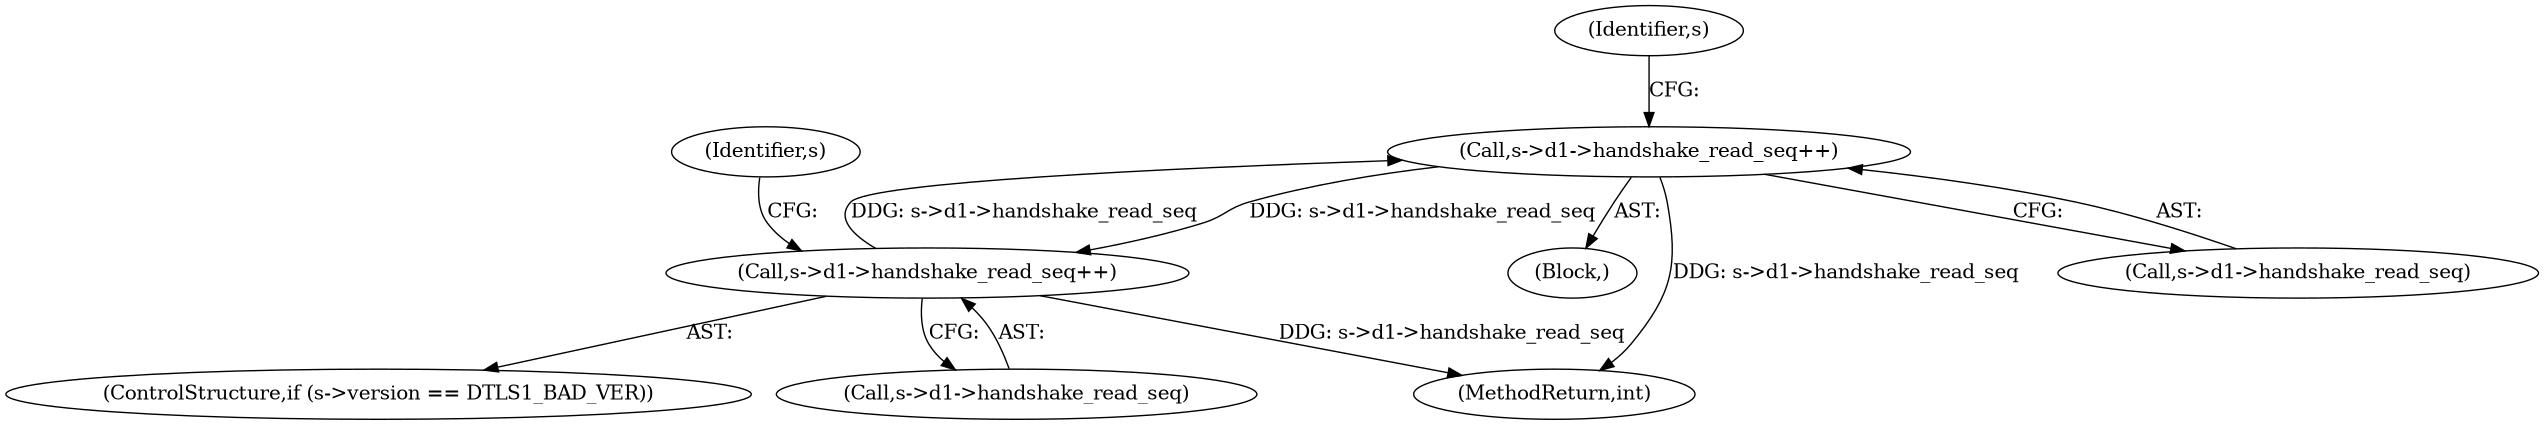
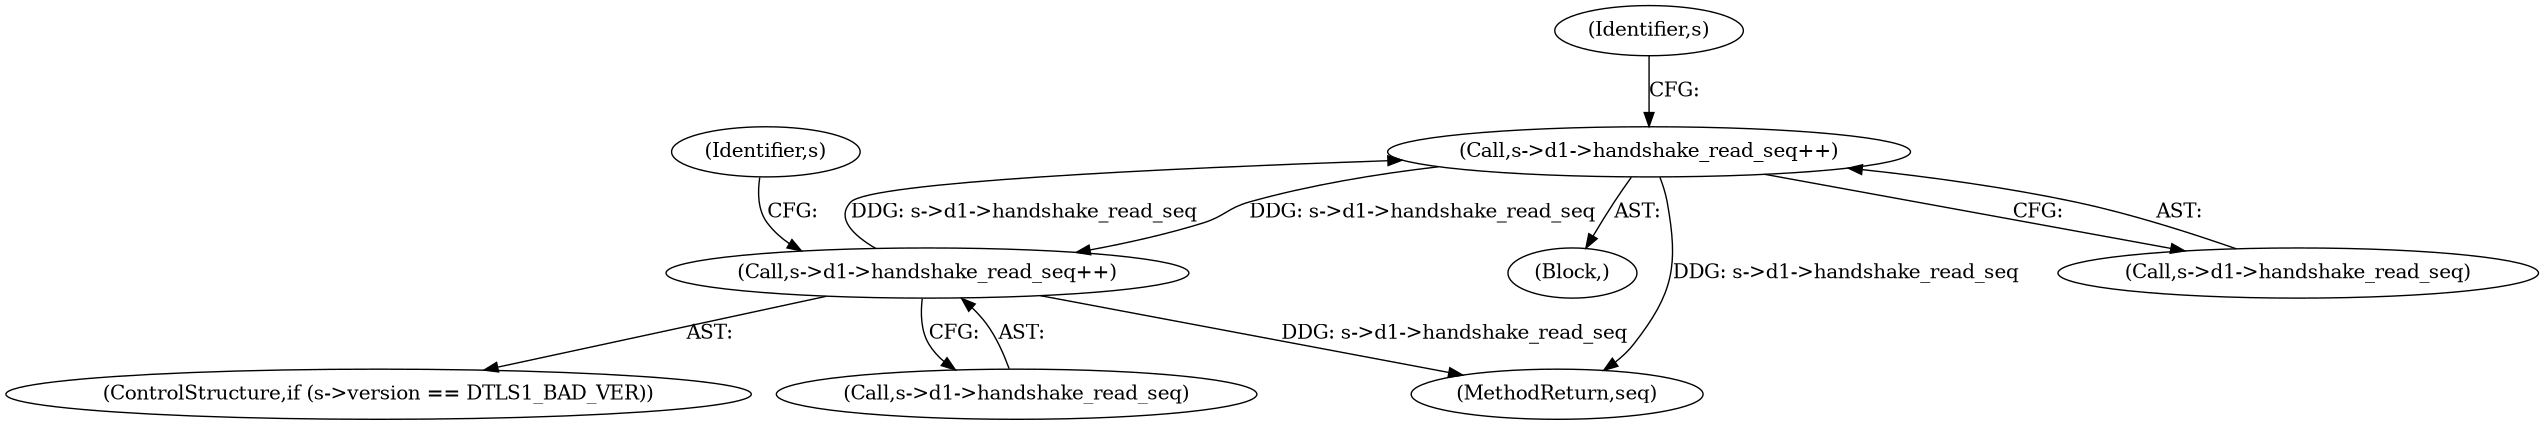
node "(MethodReturn,int)": label "(MethodReturn,int)" -> "(MethodReturn,seq)"
